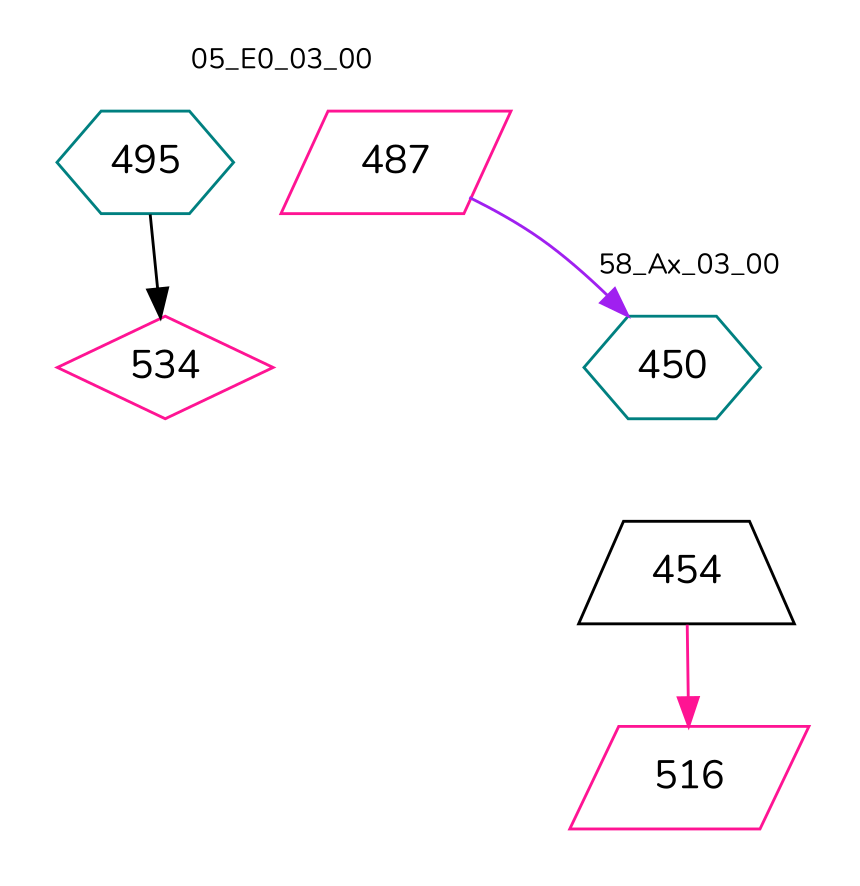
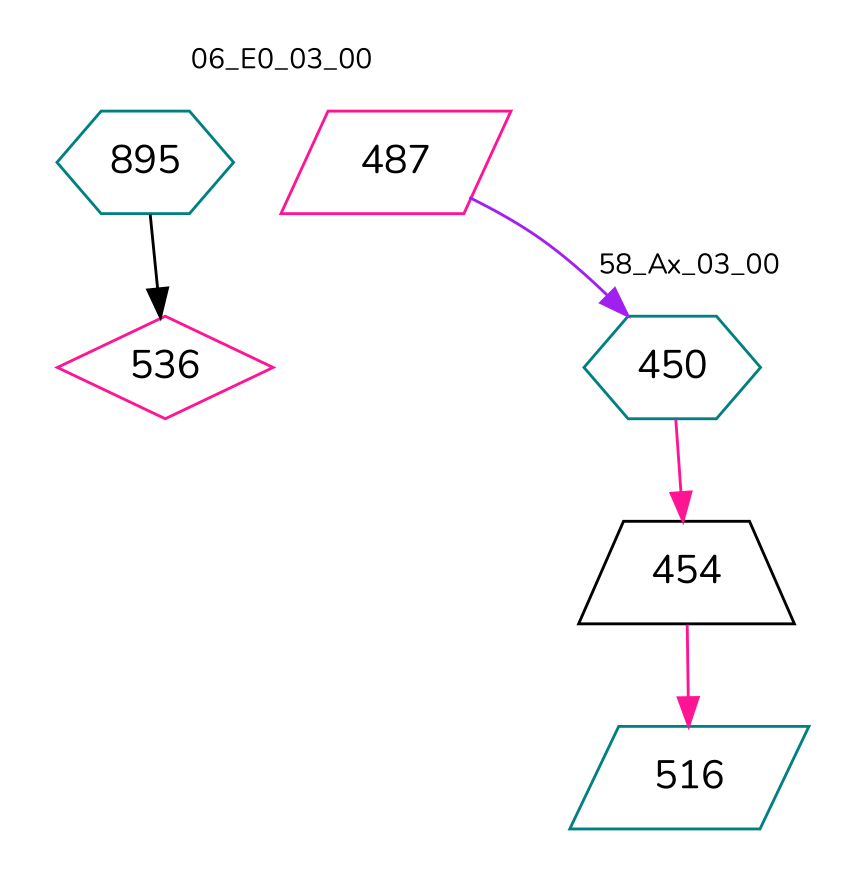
cluster "05_E0_03_00": label "05_E0_03_00" -> "06_E0_03_00"
node "495": label "495" -> "895"
node "534": label "534" -> "536"
edge "450" -> "454": added
node "516": color deeppink -> teal
